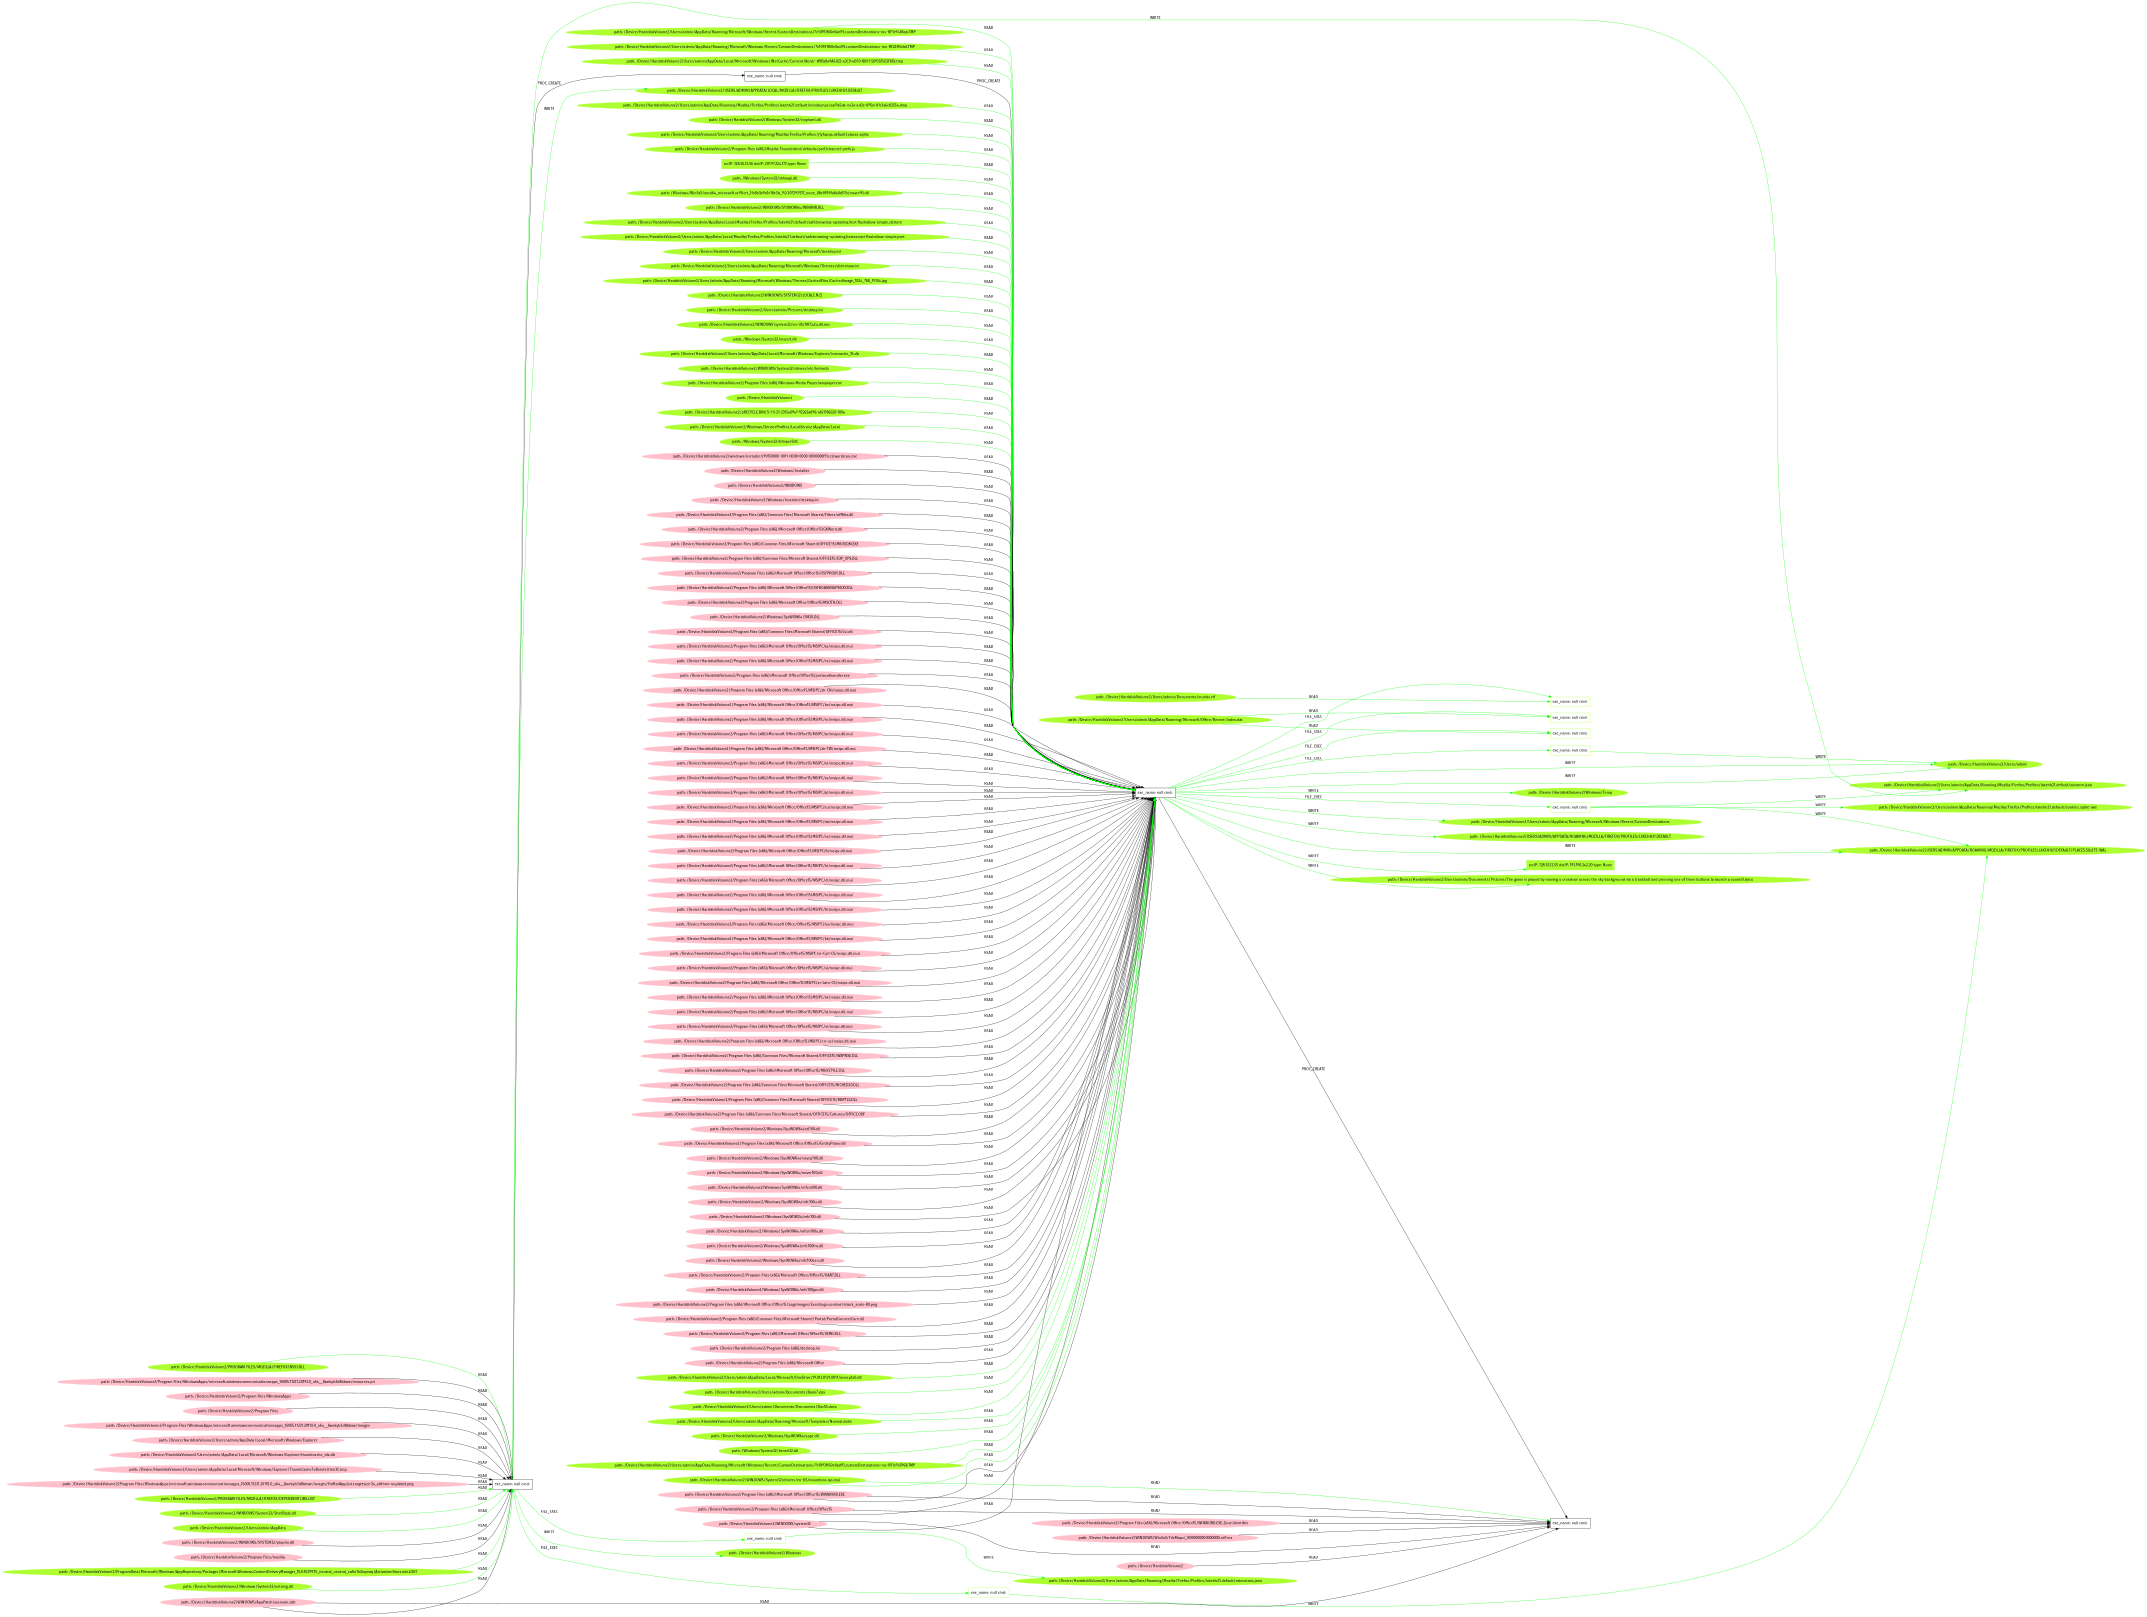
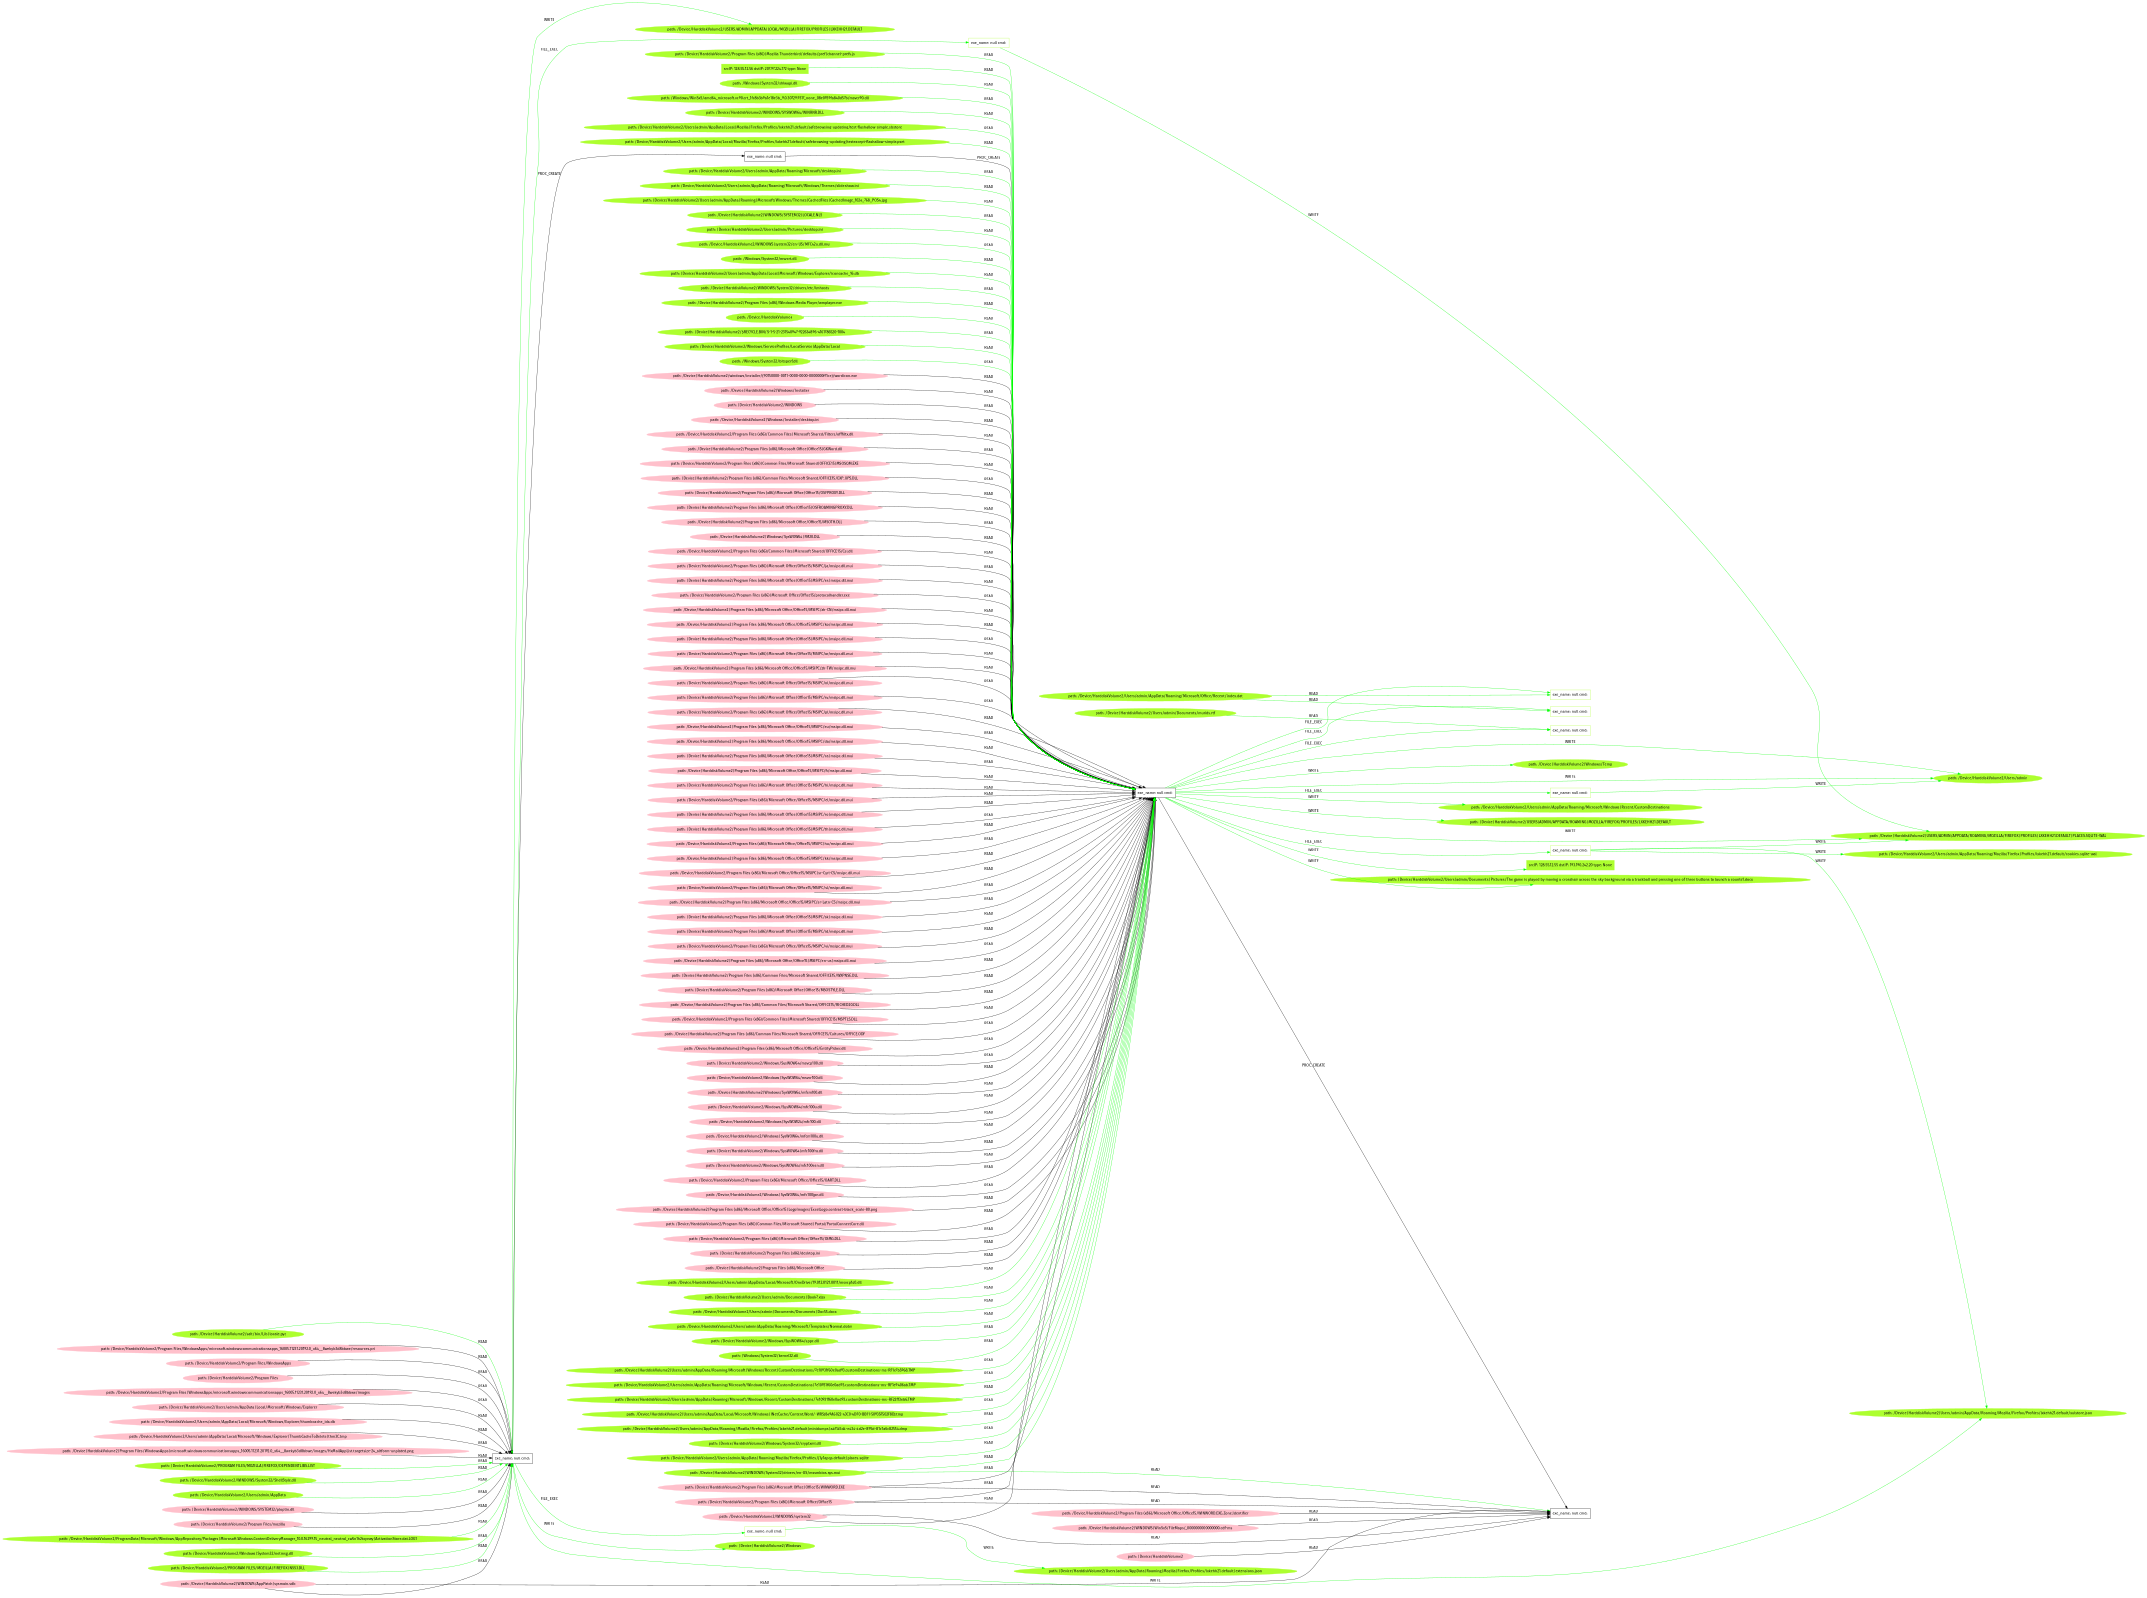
node "path: /Device/HarddiskVolume2/Windows/SysWOW64/atl100.dll": removed
node "path: /Device/HarddiskVolume2/salt/bin/Lib/locale.pyc": added
